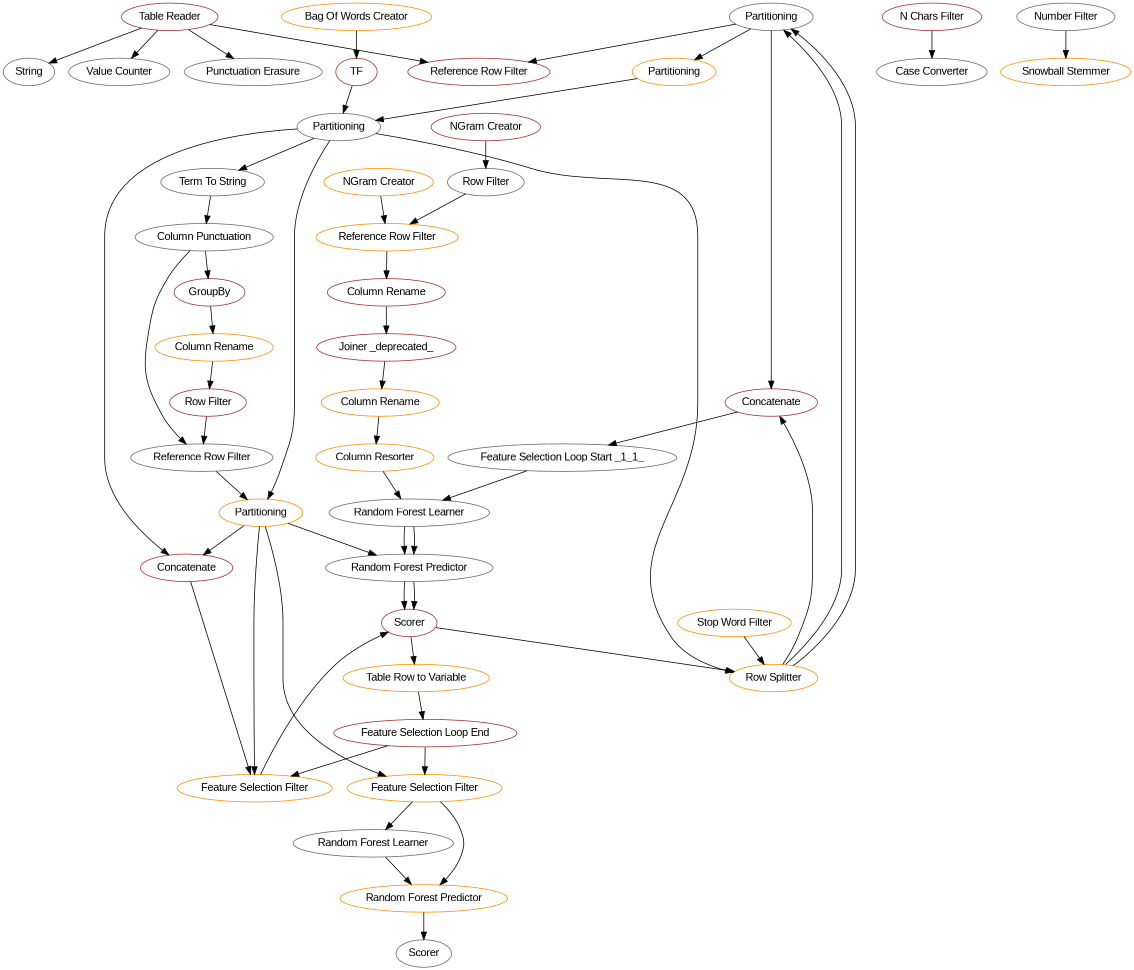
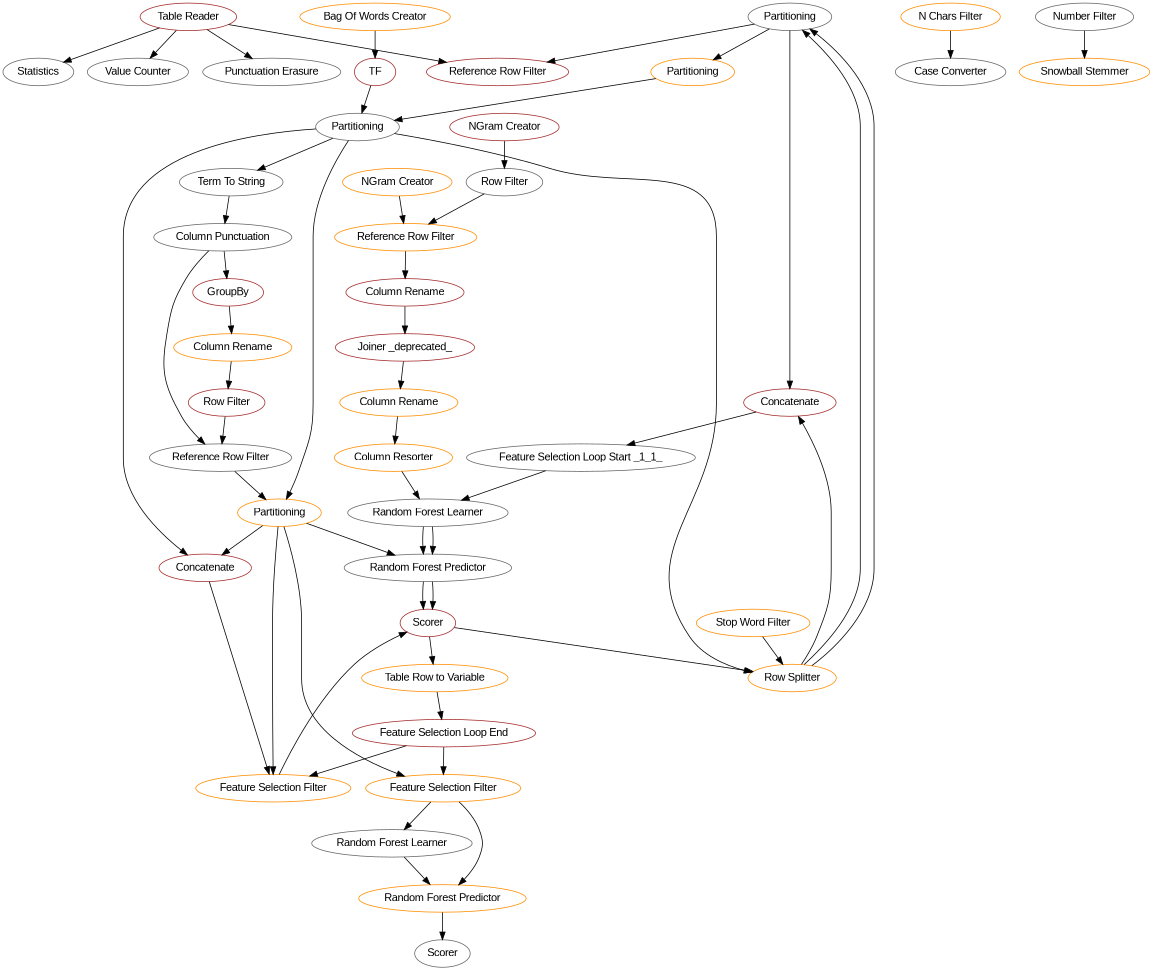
node "N Chars Filter": color brown -> darkorange
node "String": label "String" -> "Statistics"
